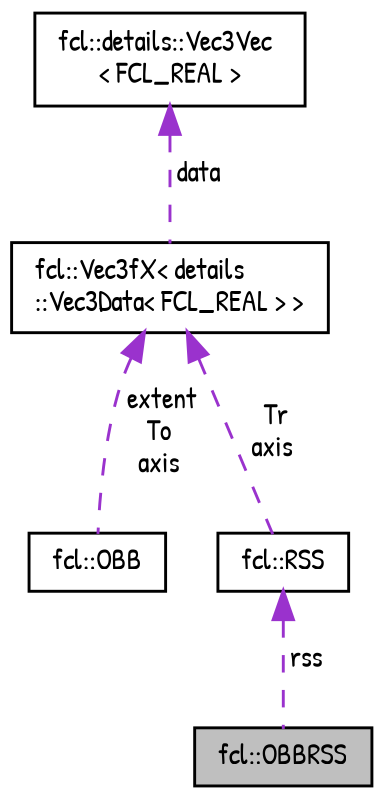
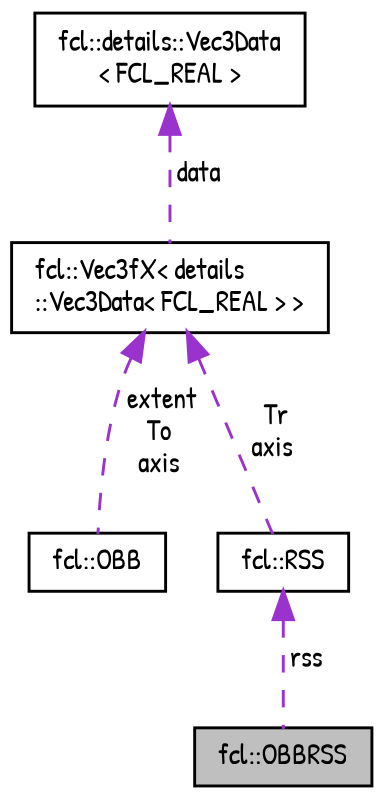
node "fcl::details::Vec3Vec < FCL_REAL >": label "fcl::details::Vec3Vec < FCL_REAL >" -> "fcl::details::Vec3Data < FCL_REAL >"
